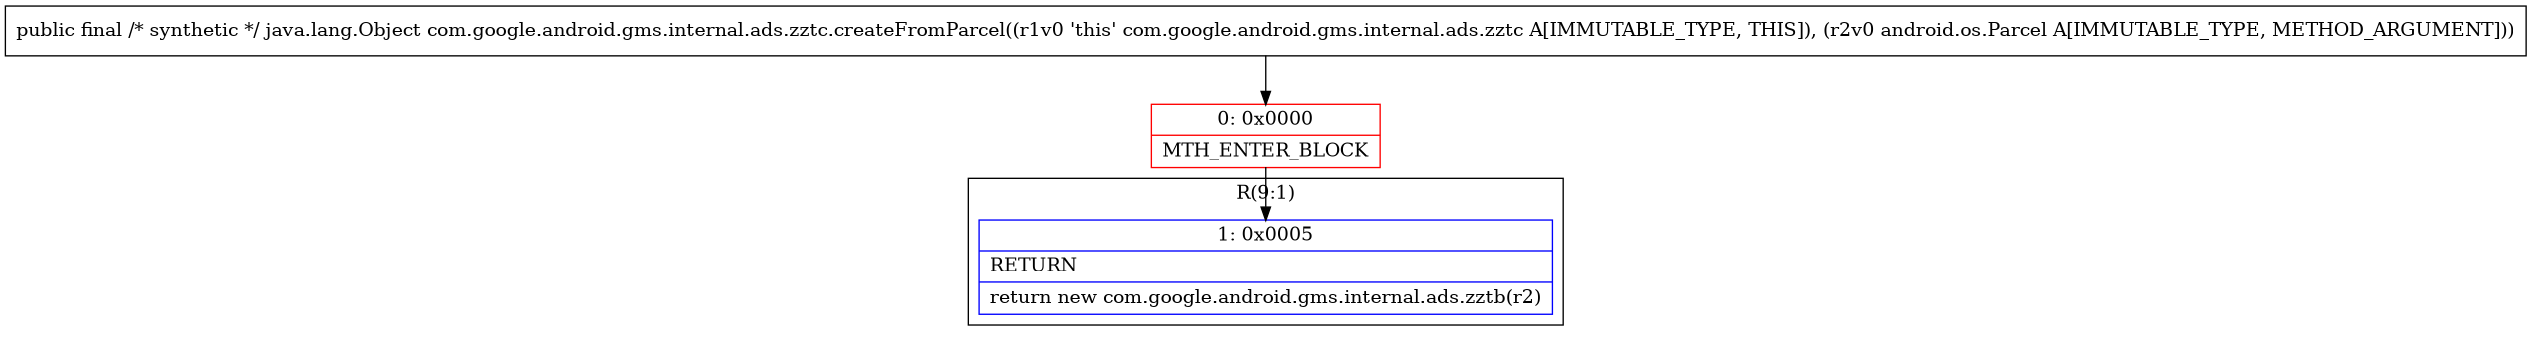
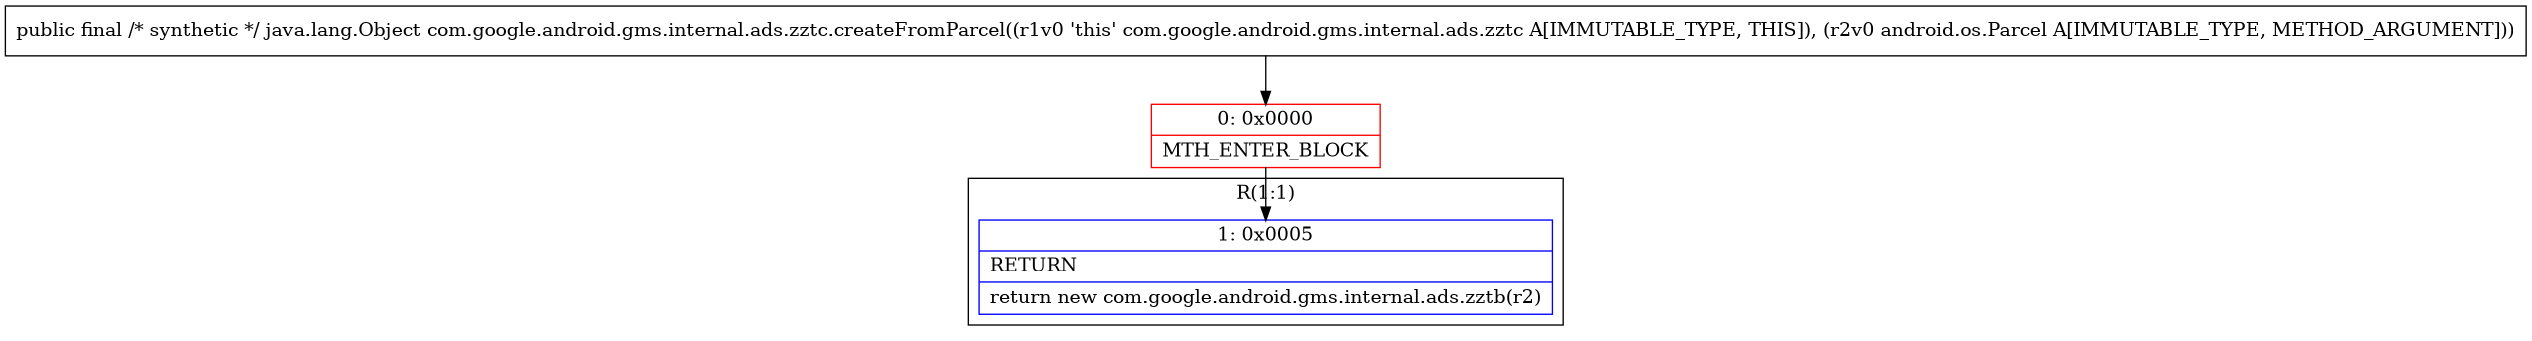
cluster "R(9:1)": label "R(9:1)" -> "R(1:1)"
